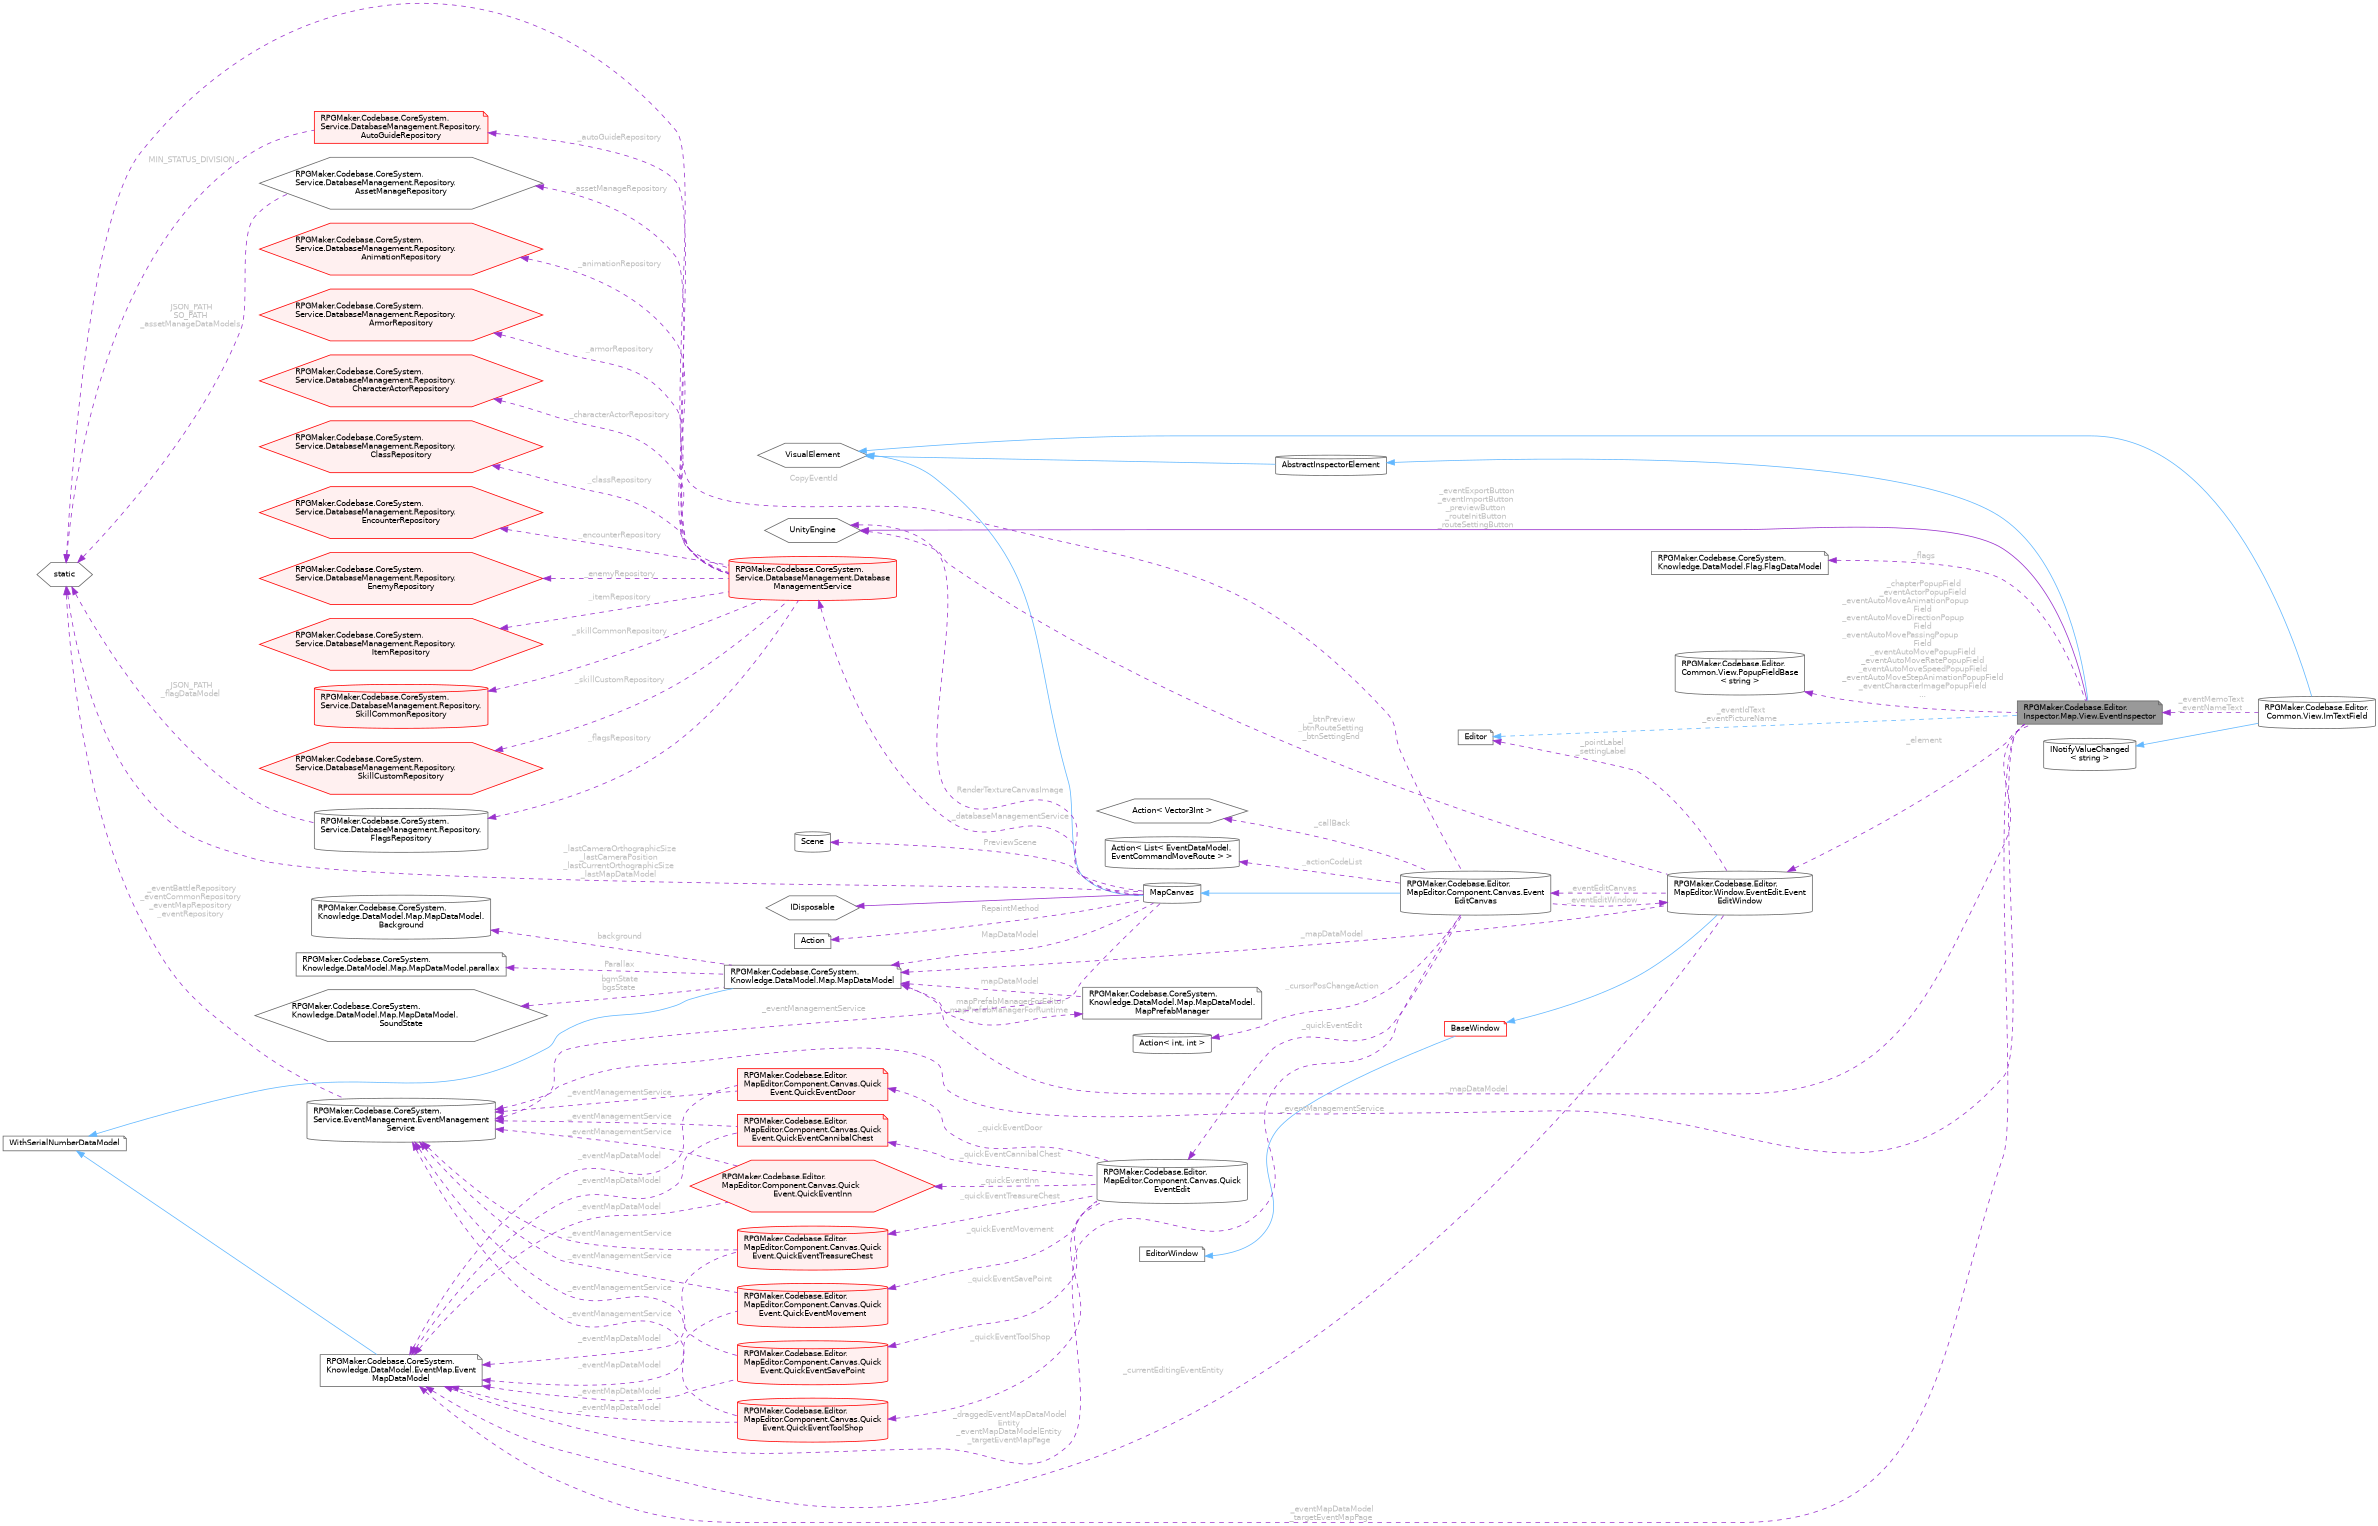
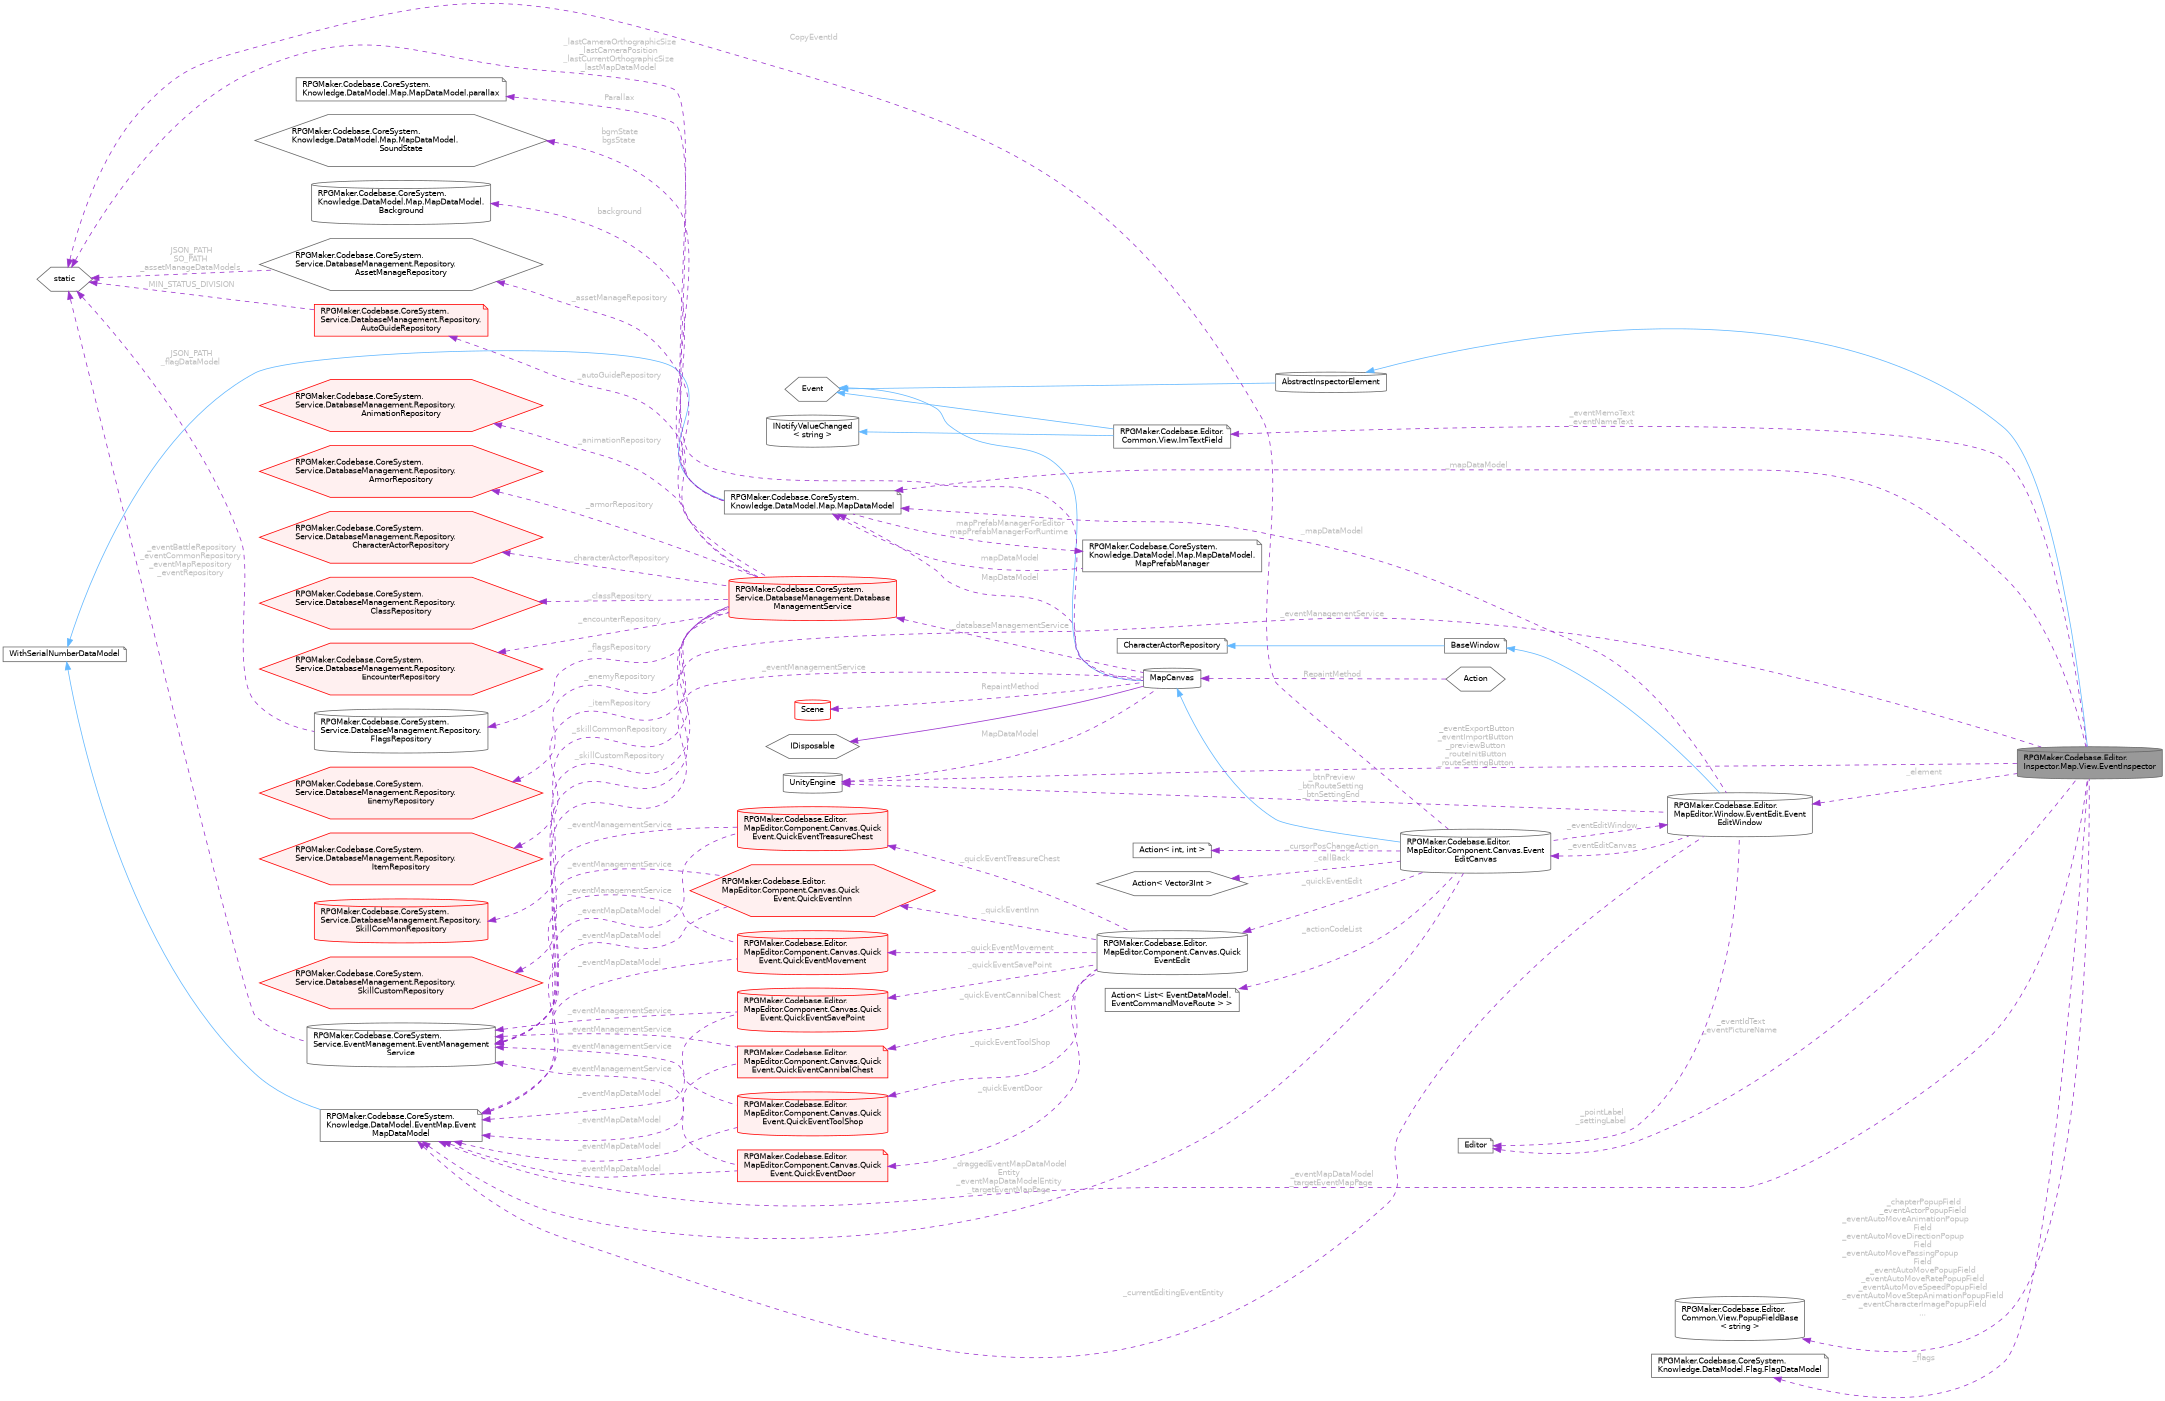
node "VisualElement": label "VisualElement" -> "Event"
node "UnityEngine": shape hexagon -> cylinder
edge "RPGMaker.Codebase.Editor. Inspector.Map.View.EventInspector" -> "UnityEngine": style solid -> dashed
node "RPGMaker.Codebase.Editor. Inspector.Map.View.EventInspector": shape note -> cylinder
edge "RPGMaker.Codebase.Editor. Common.View.ImTextField" -> "RPGMaker.Codebase.Editor. Inspector.Map.View.EventInspector": reversed
node "RPGMaker.Codebase.Editor. Common.View.ImTextField": shape cylinder -> note
edge "RPGMaker.Codebase.Editor. Inspector.Map.View.EventInspector" -> "Editor": color steelblue1 -> darkorchid3
edge "MapCanvas" -> "UnityEngine": label " RenderTextureCanvasImage" -> " MapDataModel"
node "Scene": color gray40 -> red
edge "MapCanvas" -> "Scene": label " PreviewScene" -> " RepaintMethod"
node "Action< List< EventDataModel. EventCommandMoveRoute > >": shape cylinder -> note
edge "MapCanvas" -> "Action": reversed
node "Action": shape note -> hexagon
node "BaseWindow": color red -> gray40
node "Action< int, int >": shape cylinder -> note
node "EditorWindow": label "EditorWindow" -> "CharacterActorRepository"
